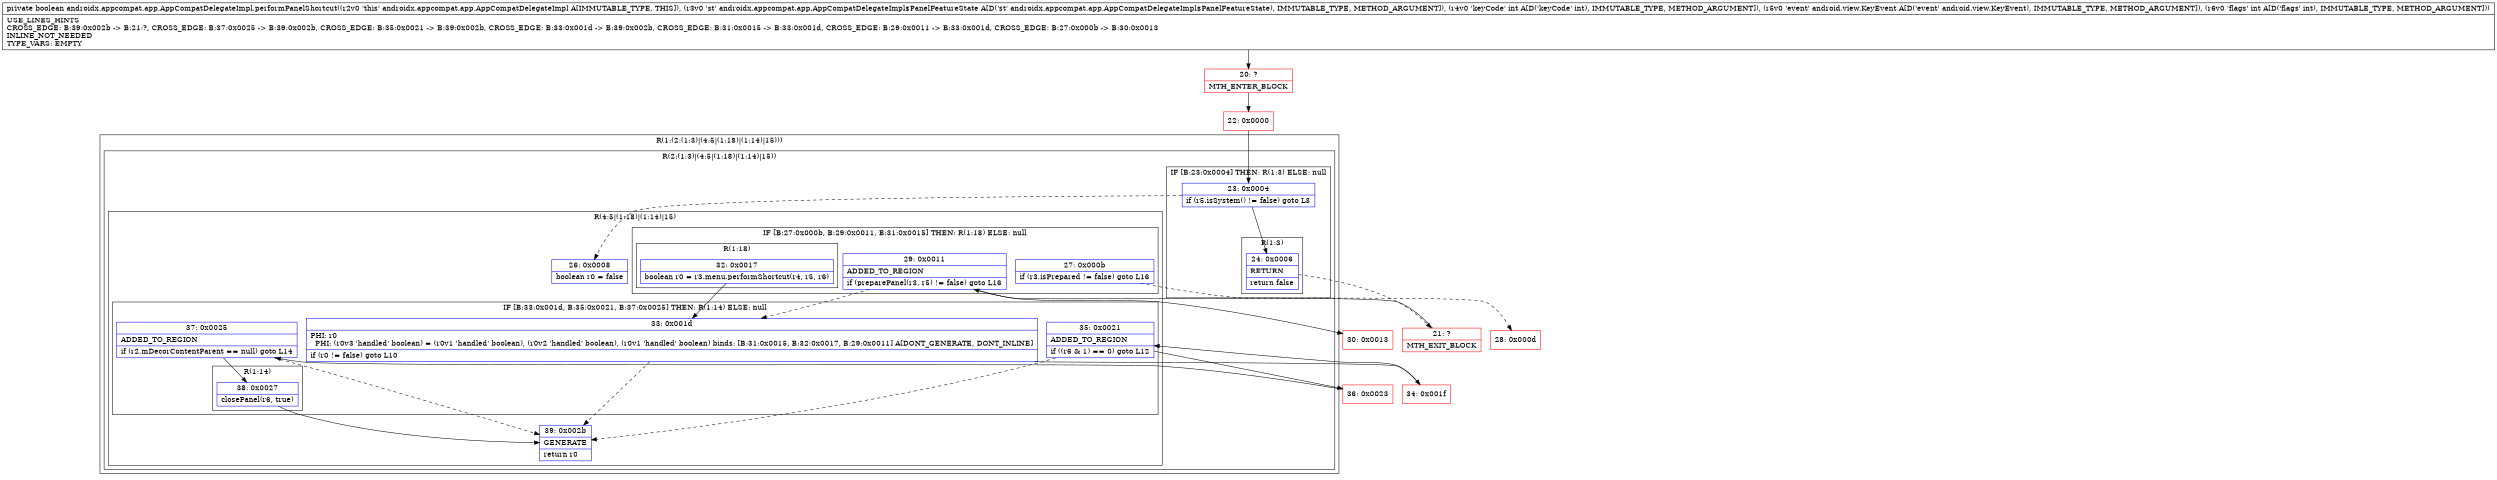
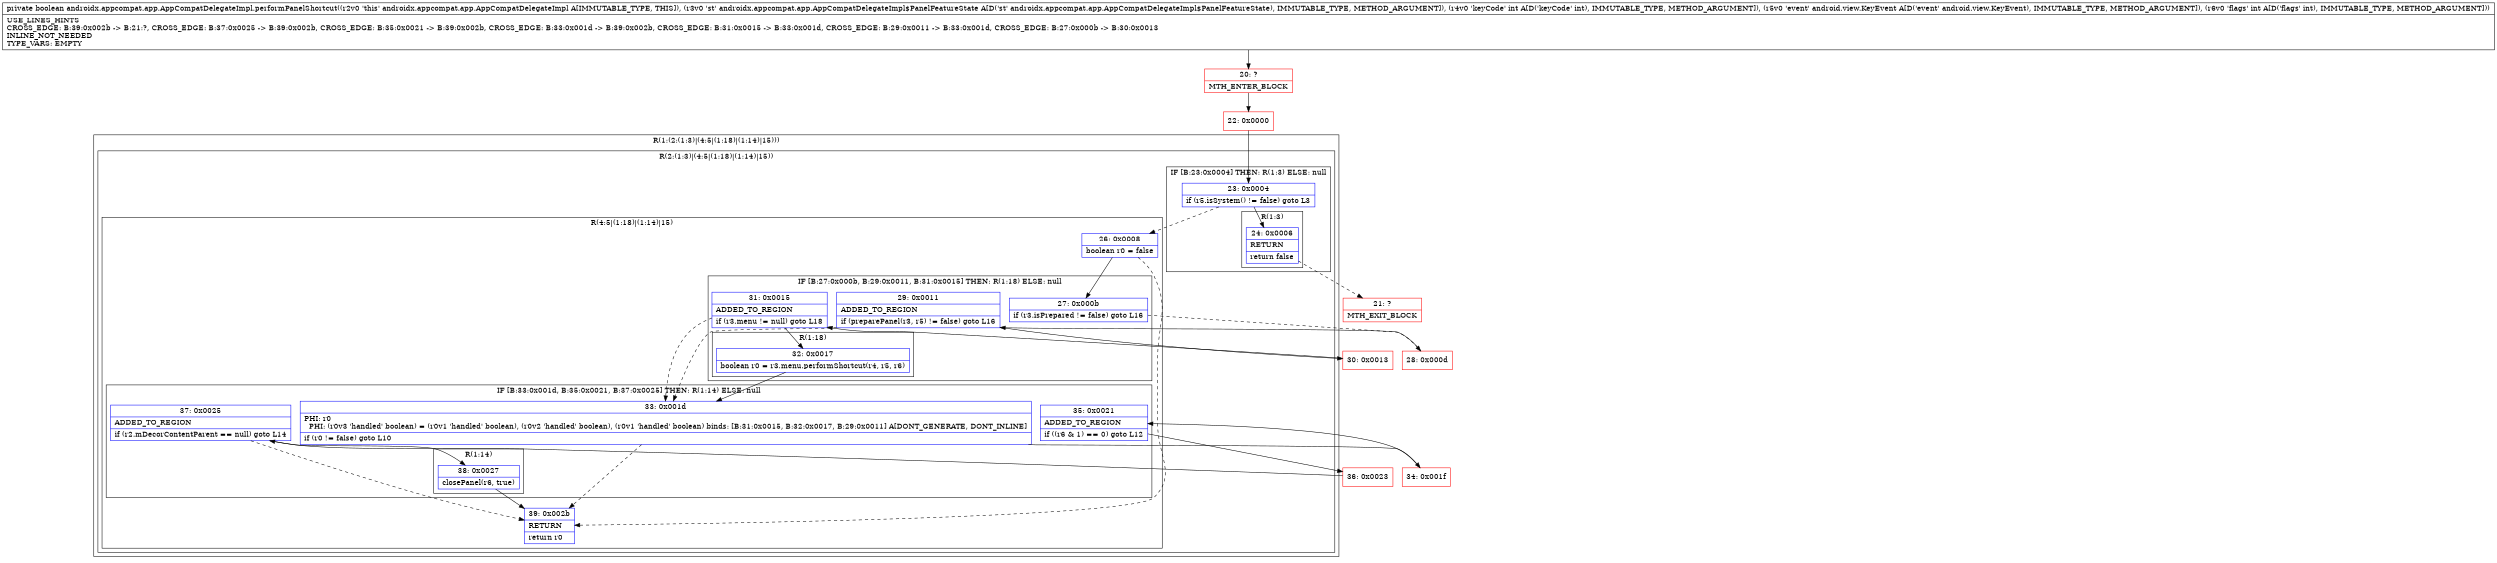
edge "26: 0x0008" -> "27: 0x000b": added
edge "21: ?" -> "29: 0x0011": now "28: 0x000d" -> "29: 0x0011"
node "31: 0x0015": added
edge "35: 0x0021" -> "39: 0x002b": now "26: 0x0008" -> "39: 0x002b"
node "39: 0x002b": text "GENERATE" -> "RETURN"
